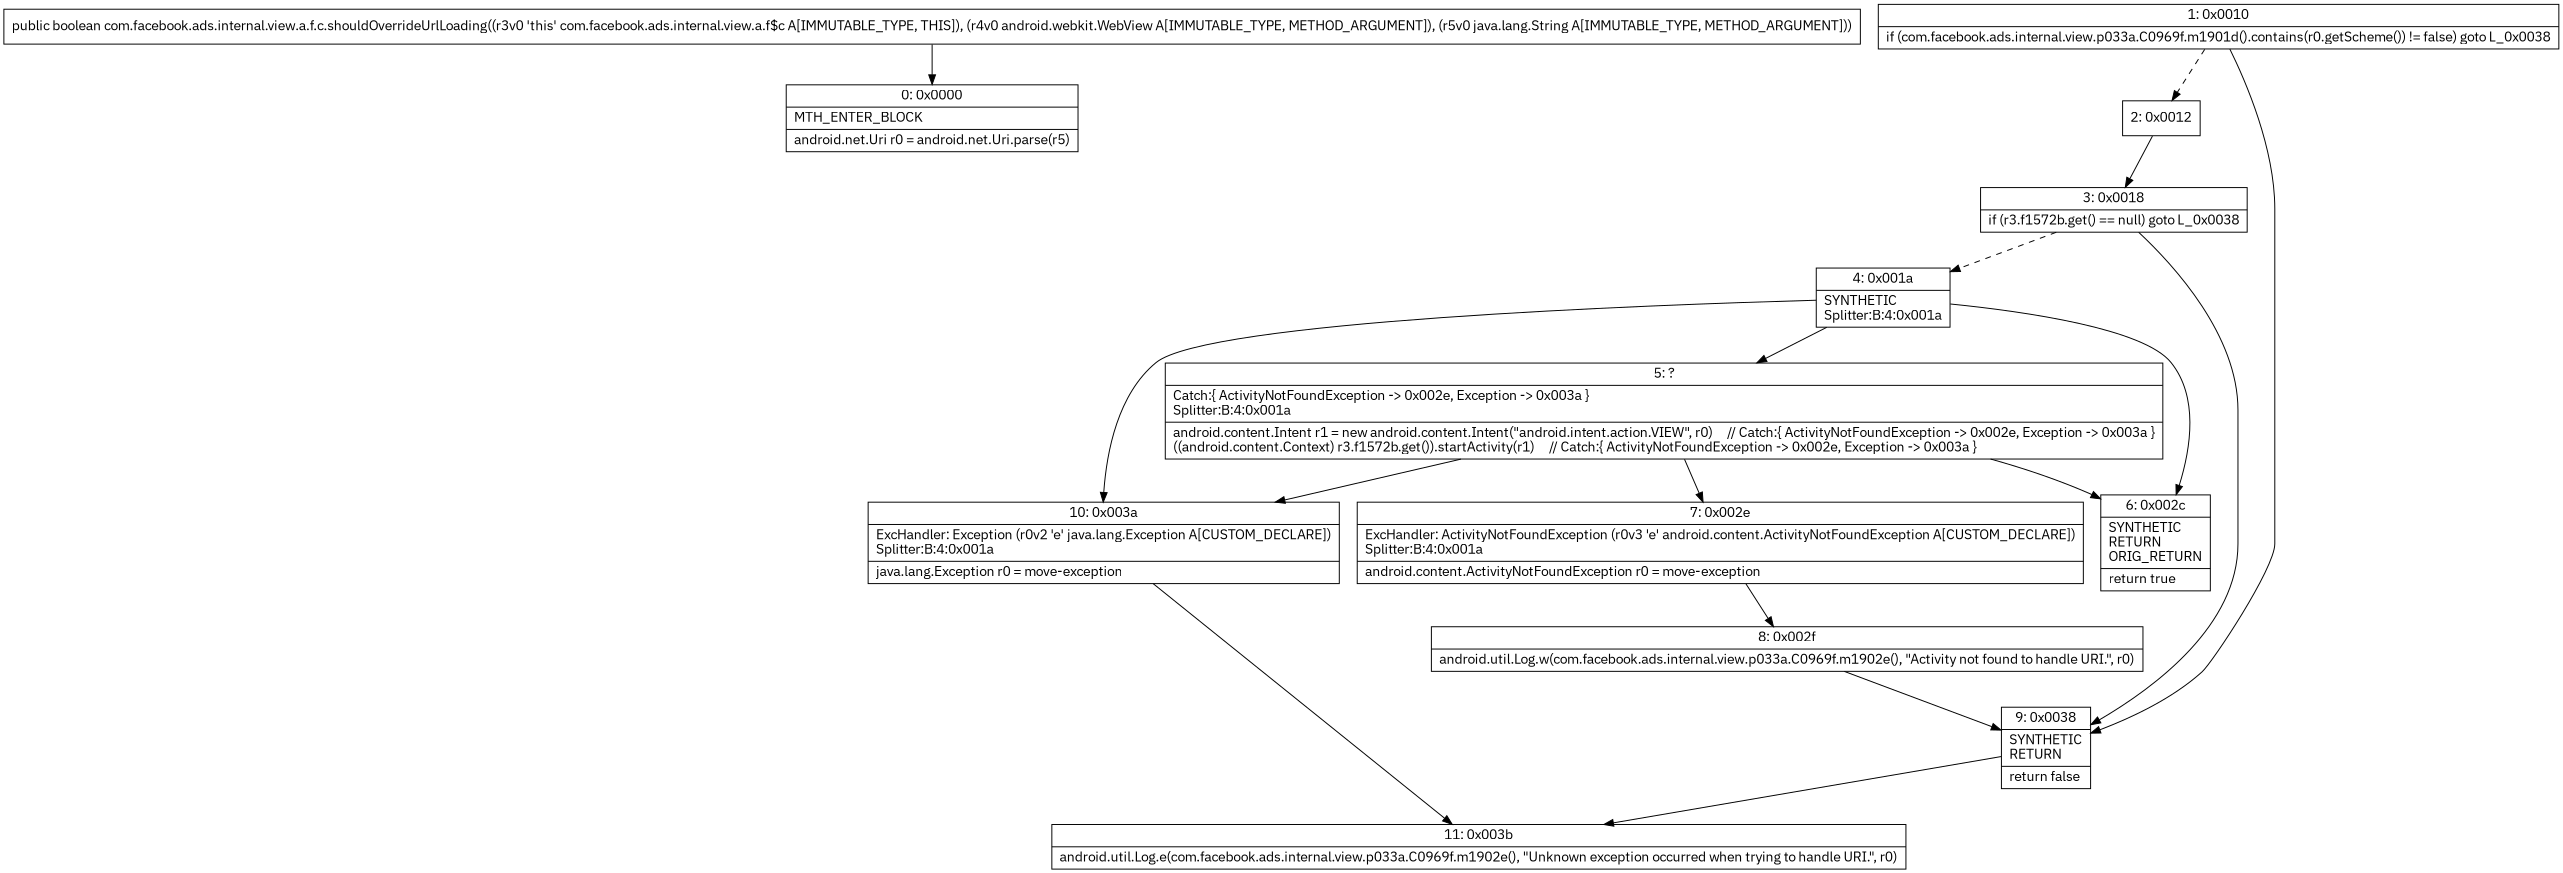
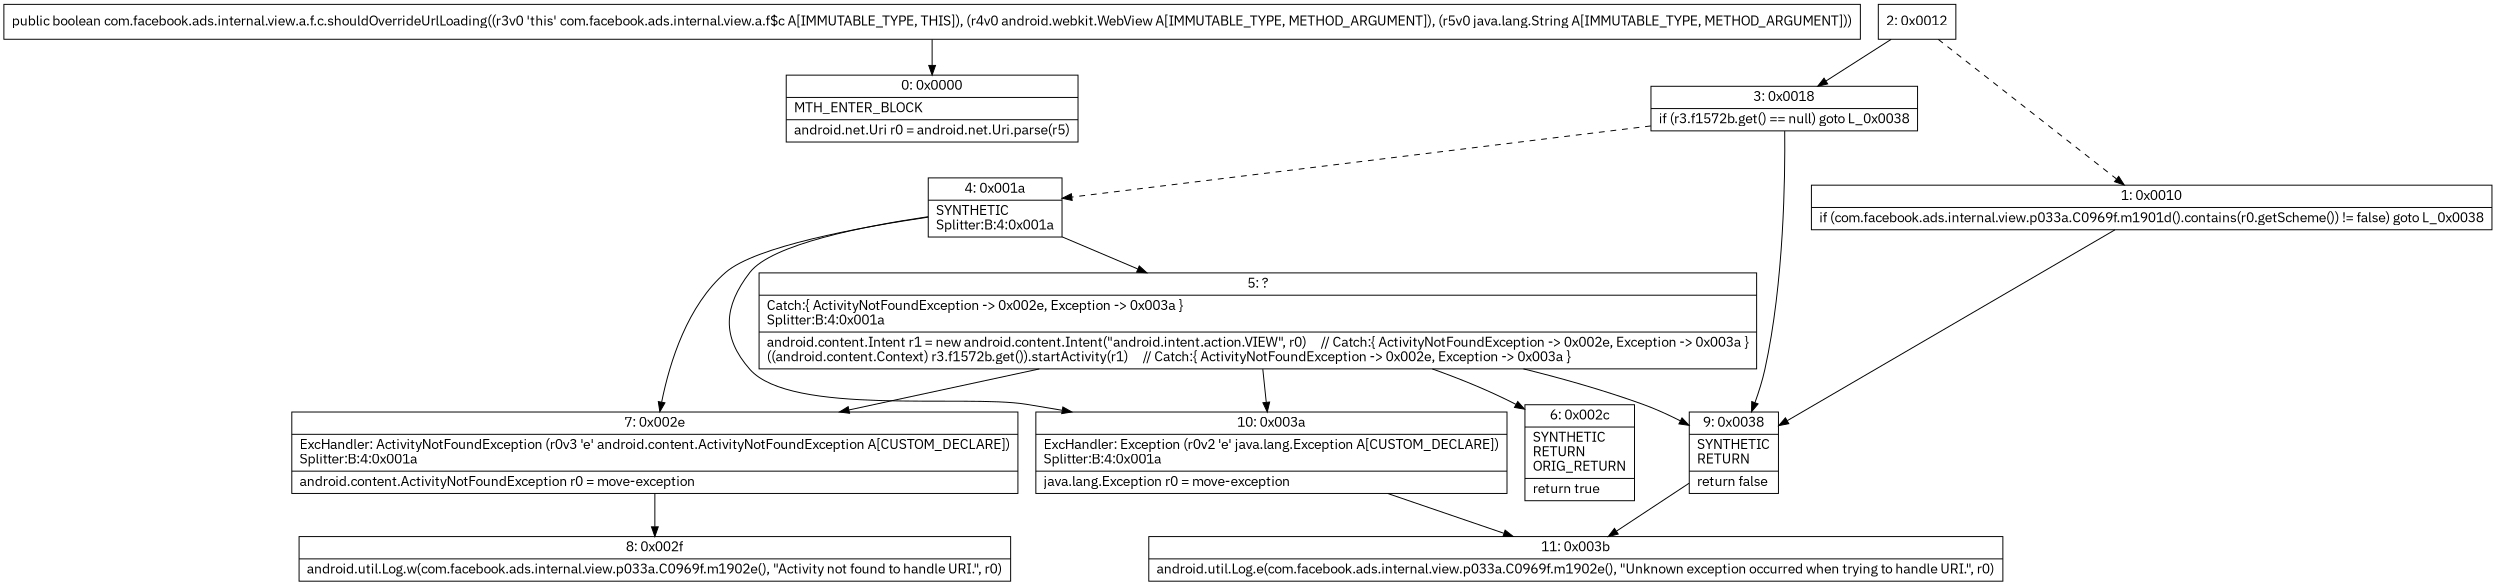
edge "1: 0x0010" -> "2: 0x0012": reversed
edge "4: 0x001a" -> "6: 0x002c": now "4: 0x001a" -> "7: 0x002e"
edge "8: 0x002f" -> "9: 0x0038": now "5: ?" -> "9: 0x0038"
